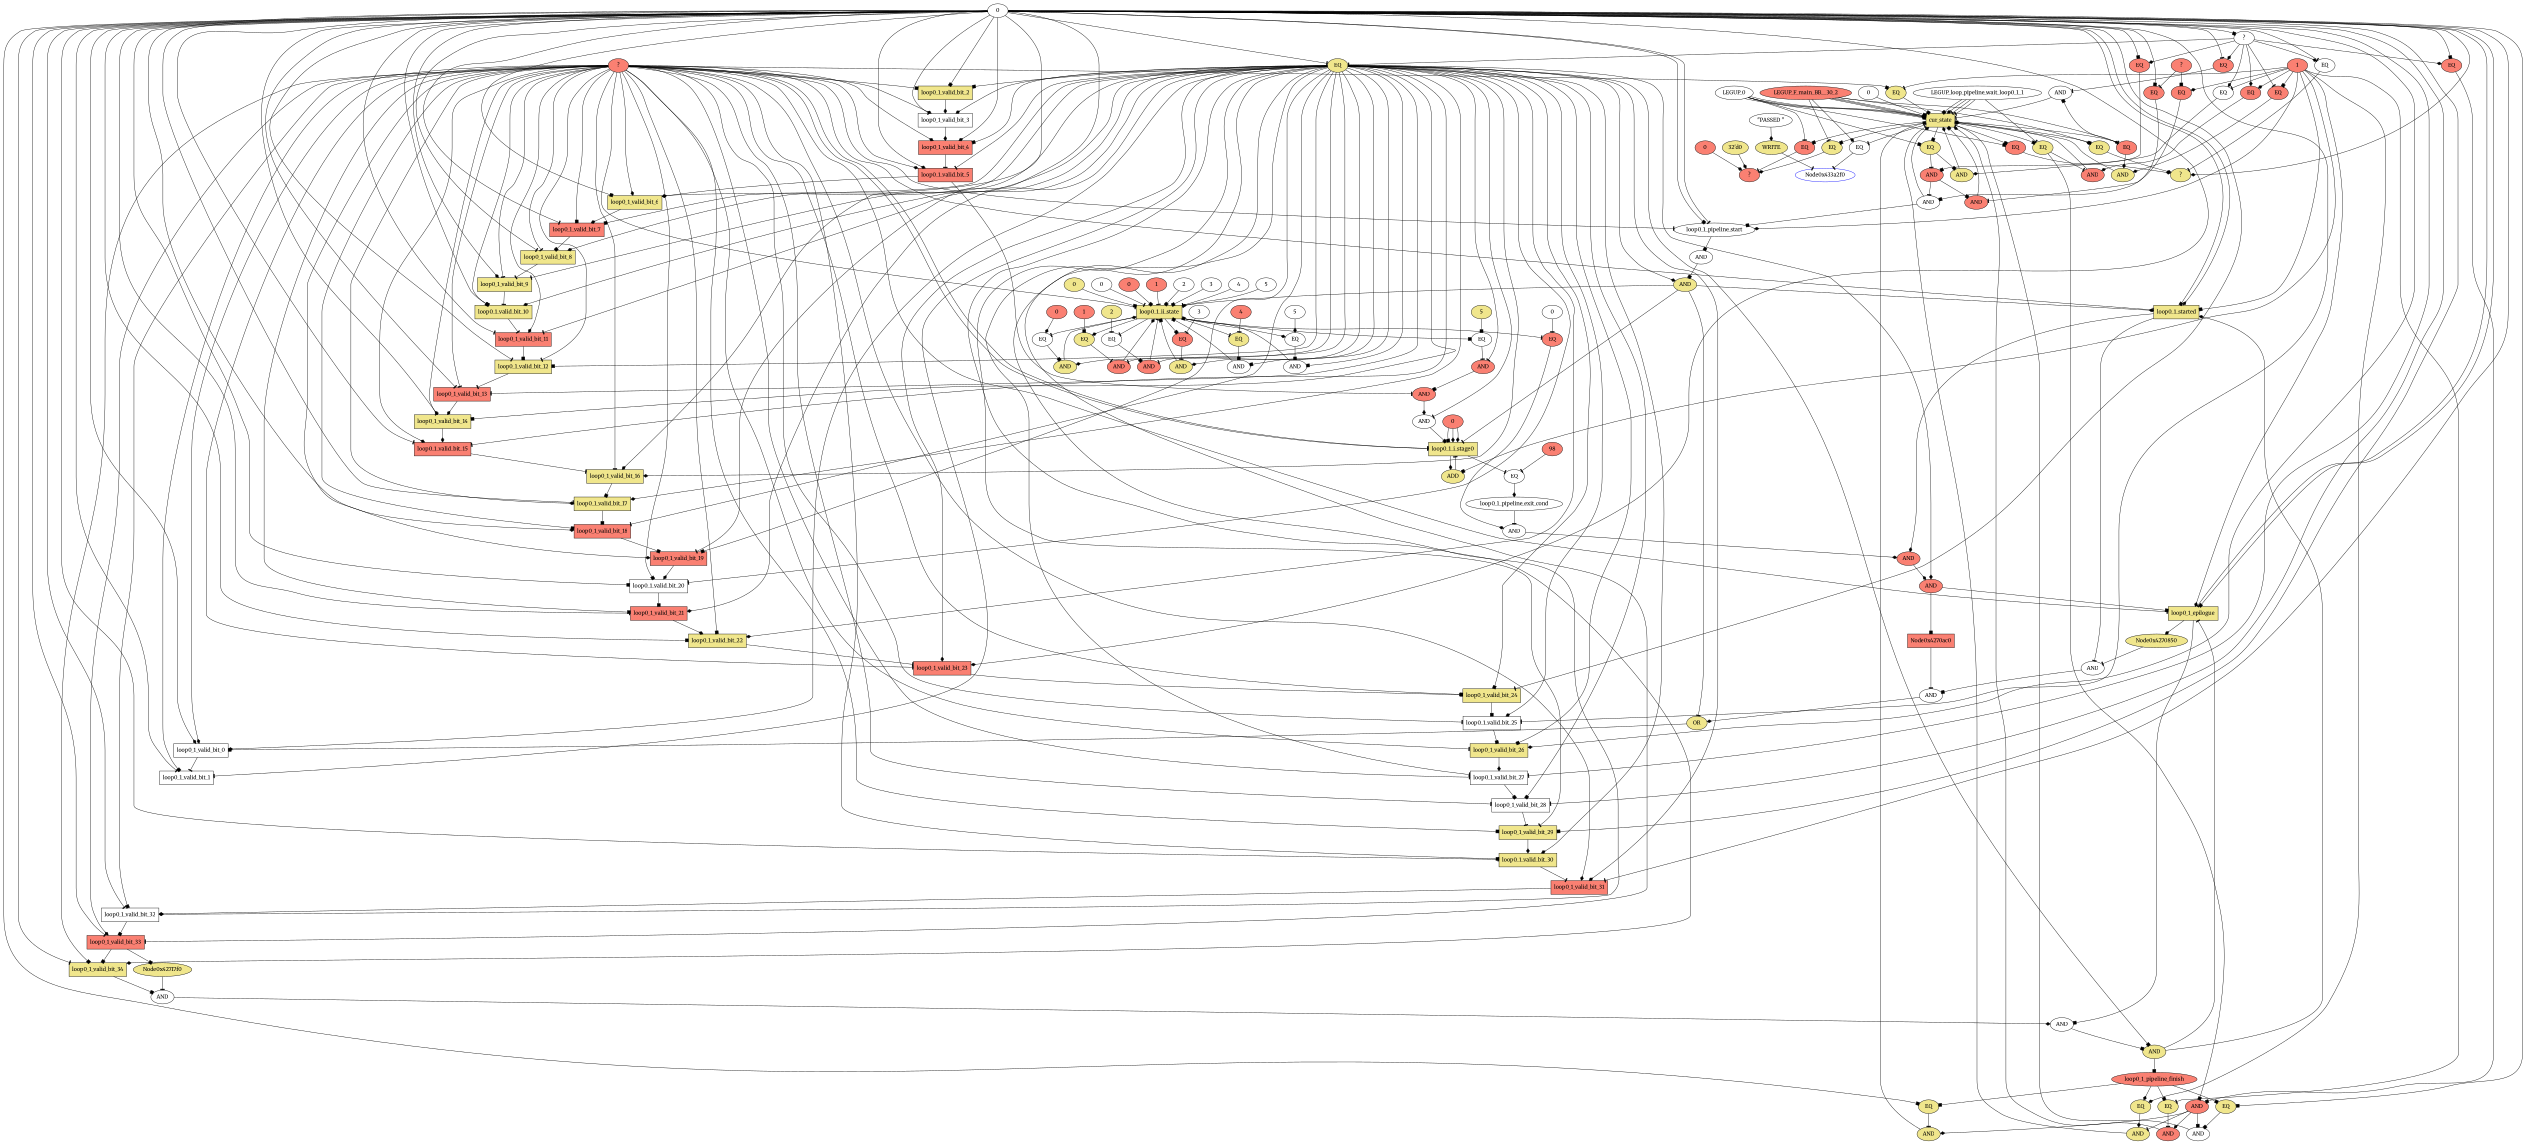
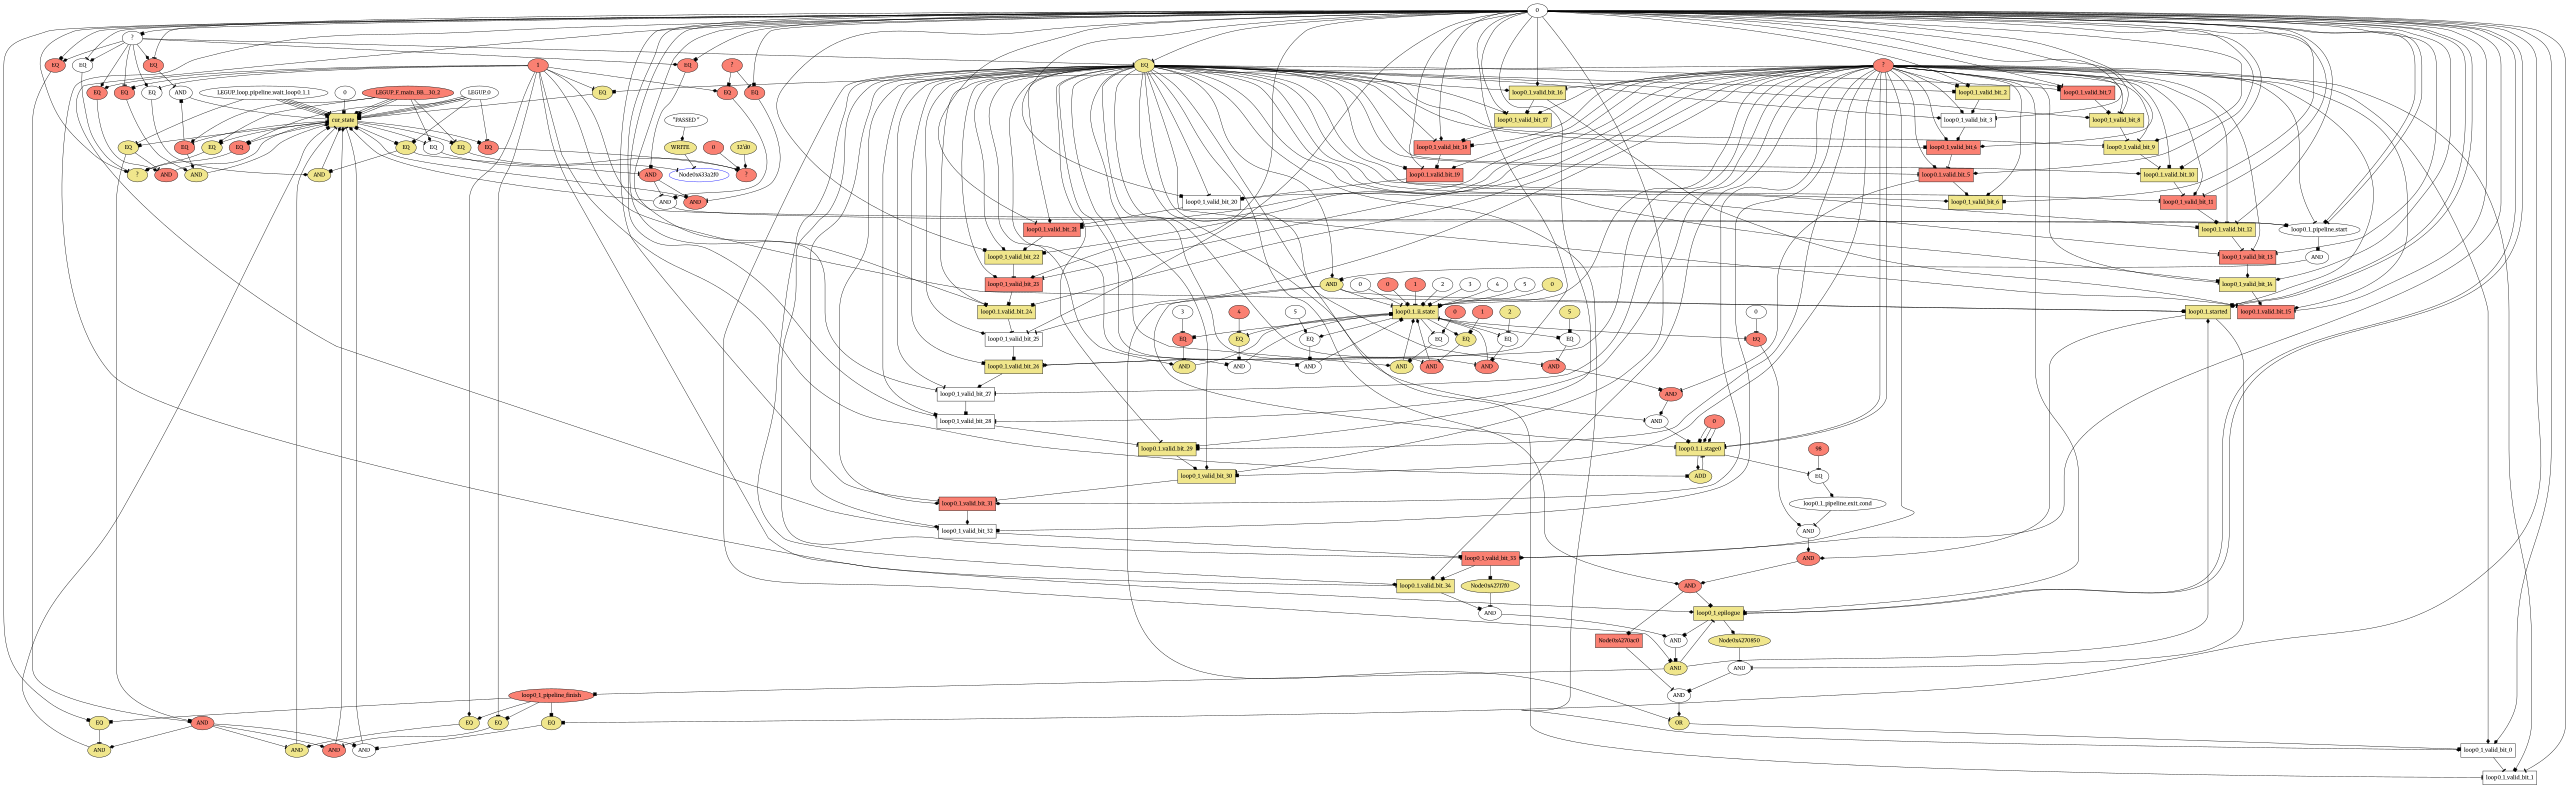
edge "loop0_1_valid_bit_6" -> "loop0_1_valid_bit_7": removed
edge "loop0_1_valid_bit_15" -> "loop0_1_valid_bit_16": reversed
edge "loop0_1_valid_bit_24" -> "loop0_1_valid_bit_25": arrowhead box -> tee
